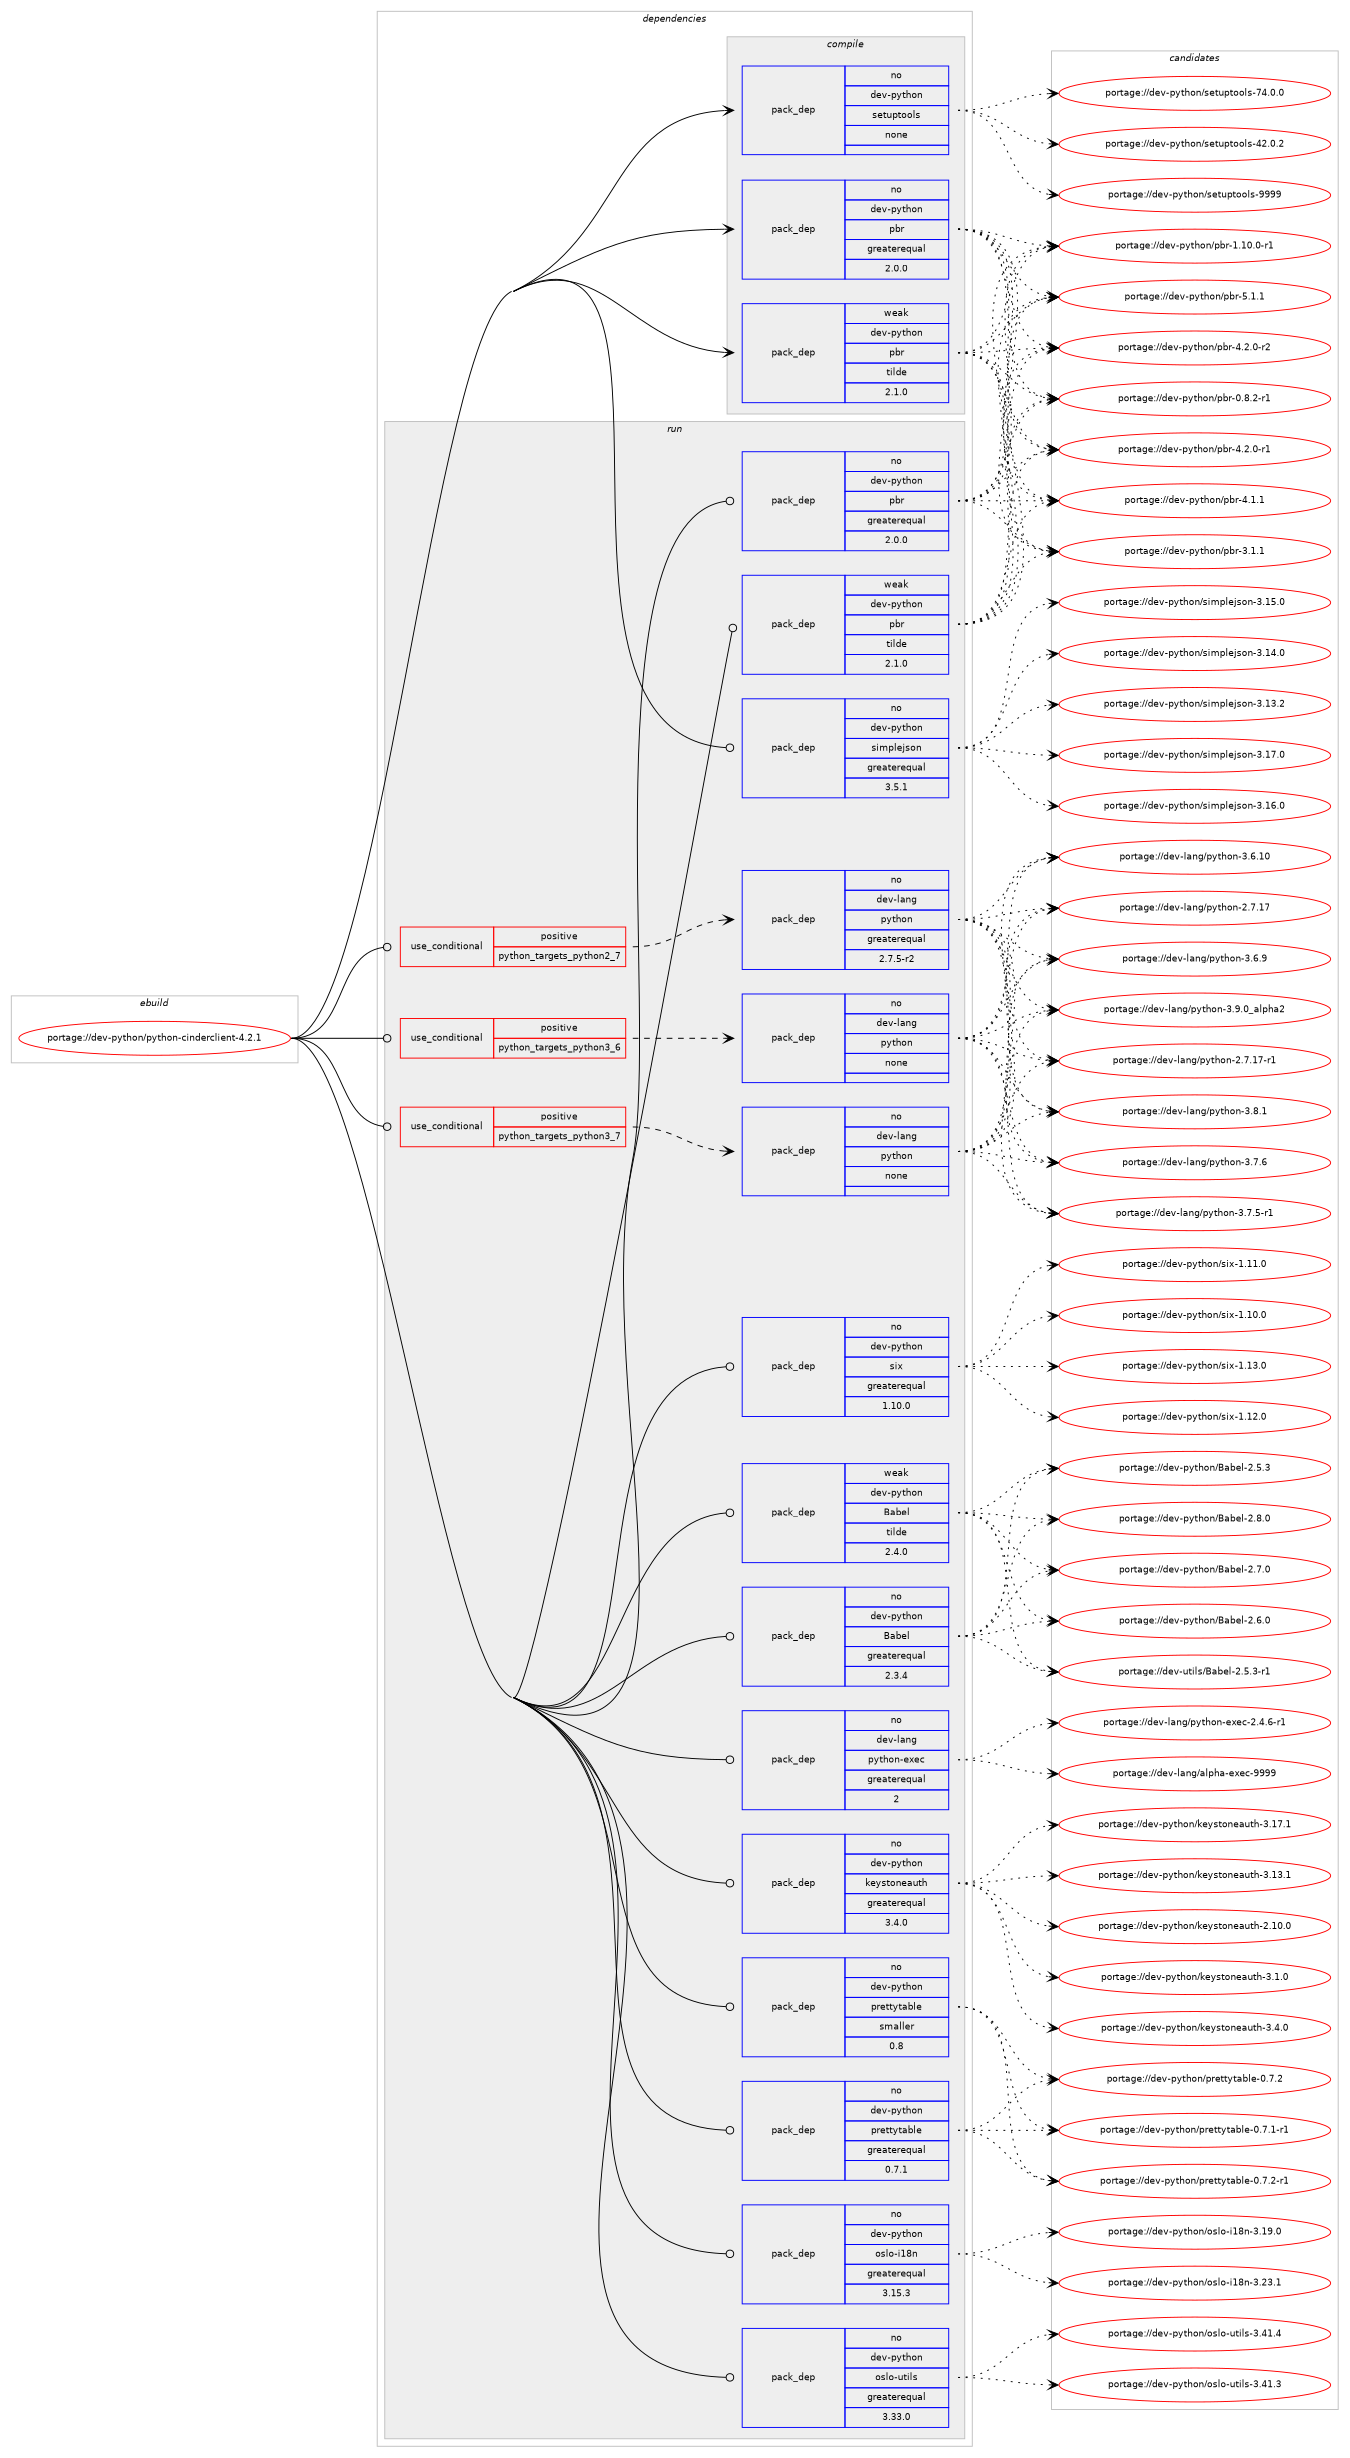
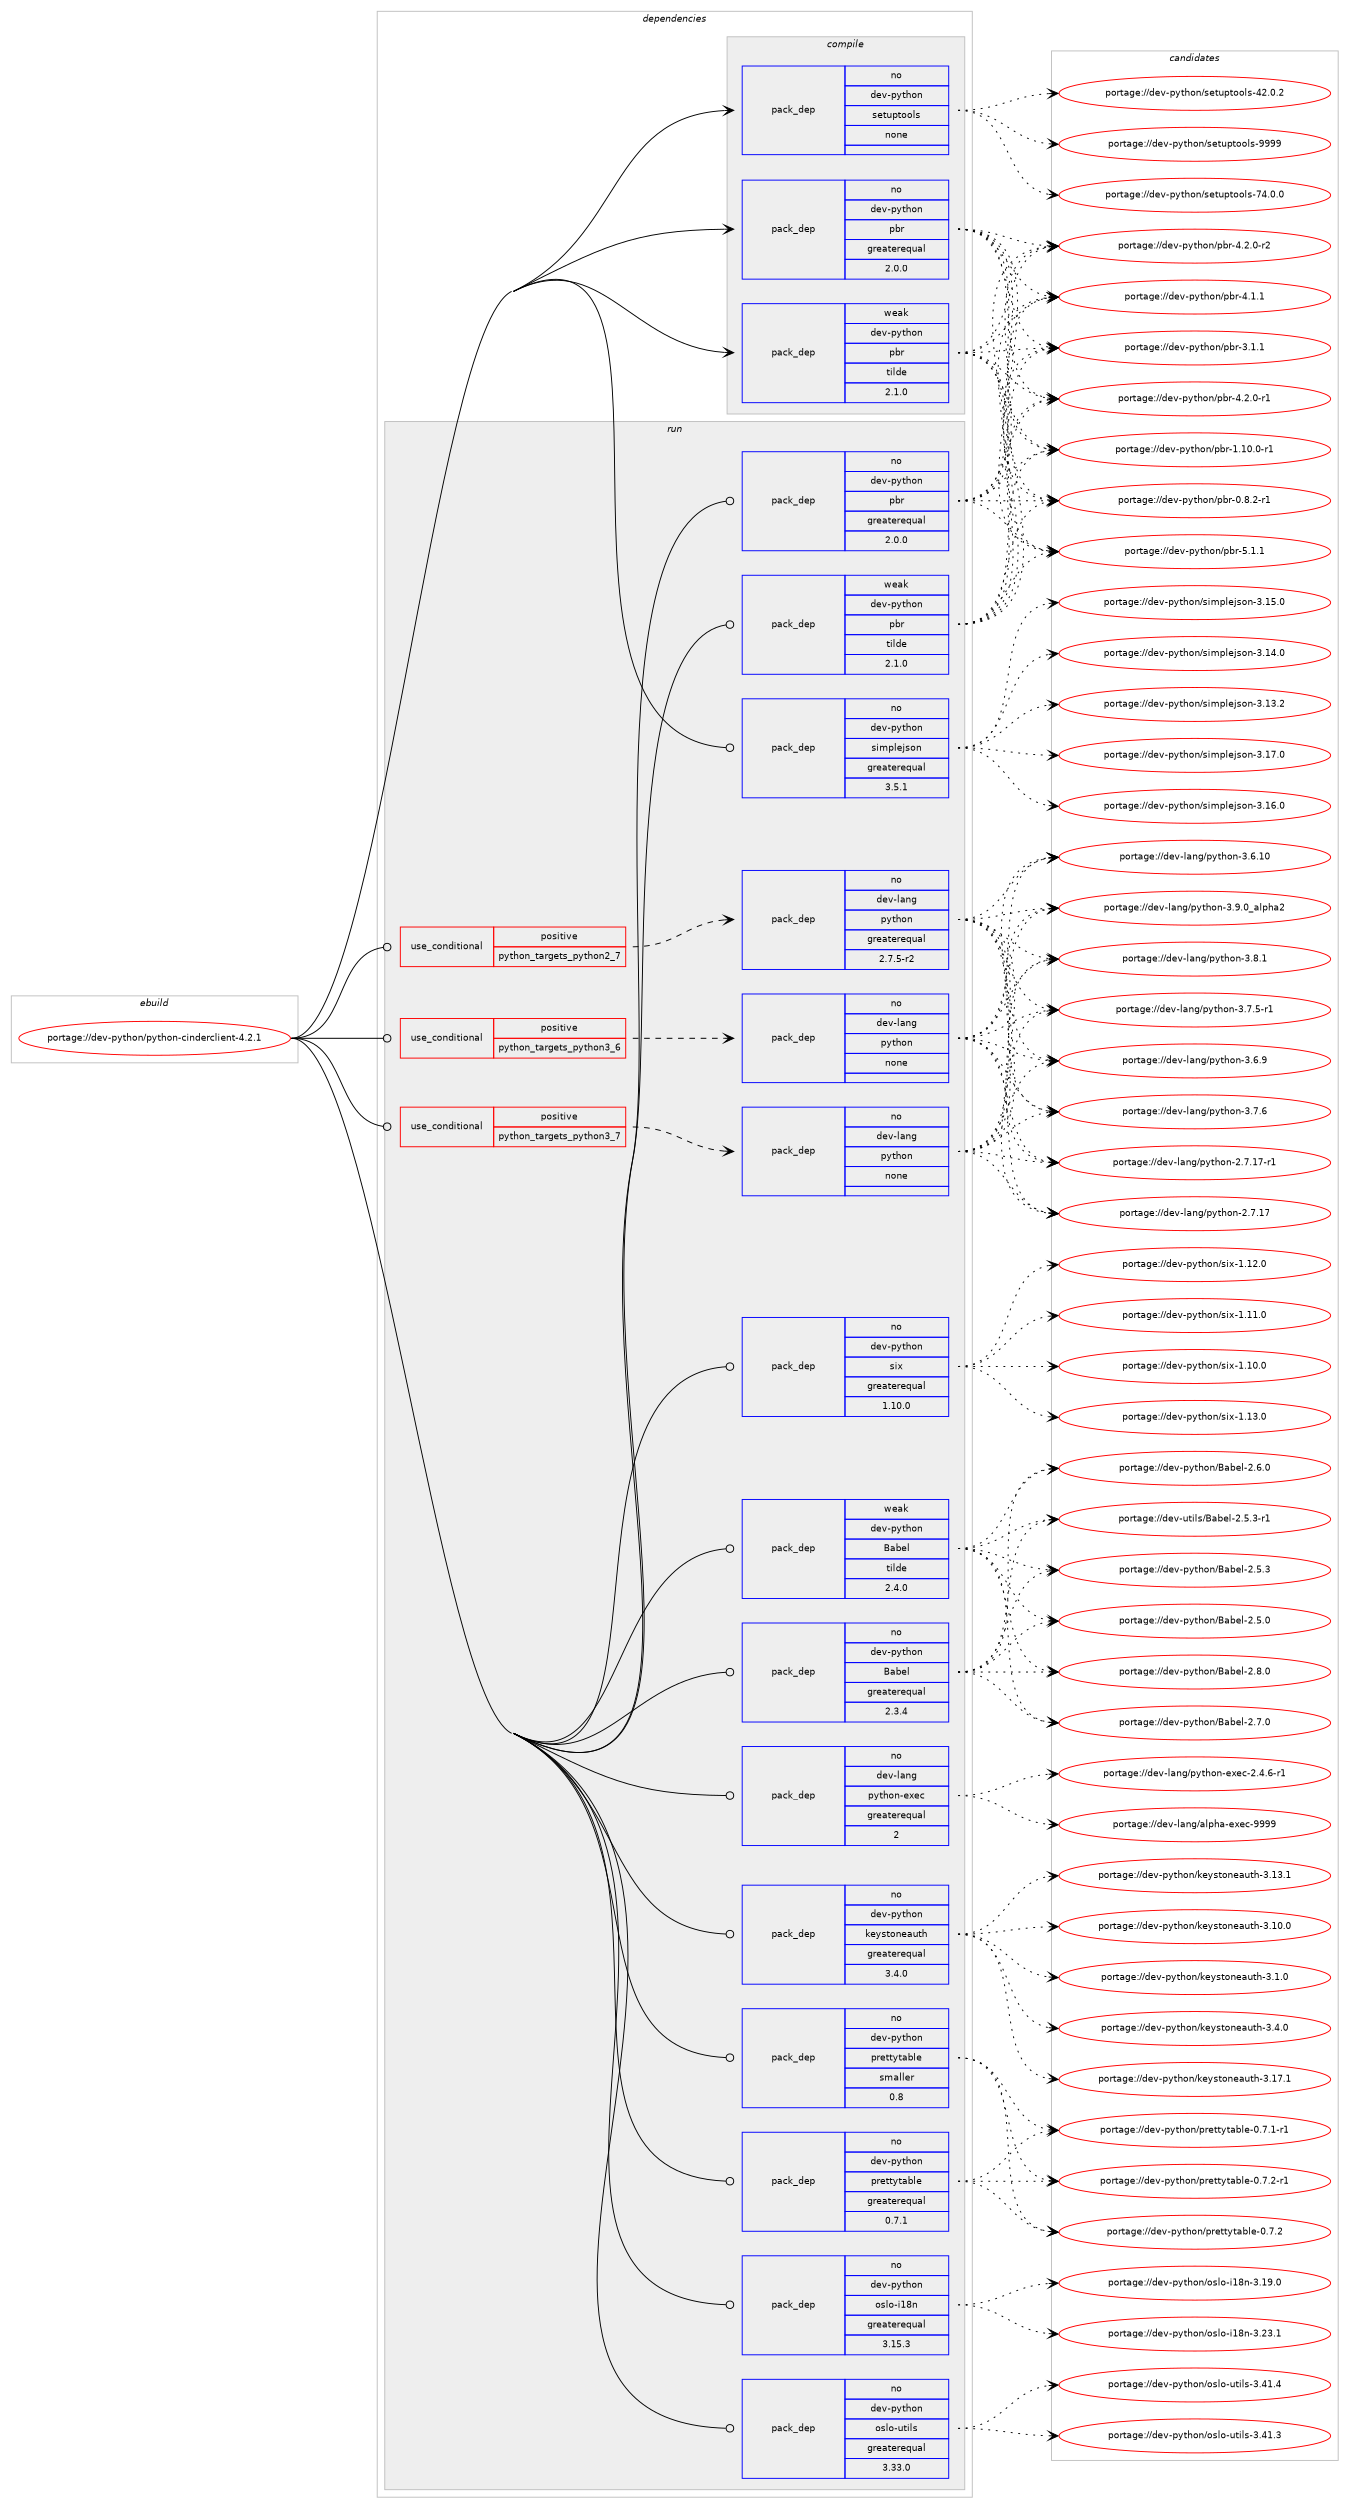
node "portage://dev-python/Babel-2.5.0": added
node "portage://dev-python/keystoneauth-2.10.0": label "portage://dev-python/keystoneauth-2.10.0" -> "portage://dev-python/keystoneauth-3.10.0"
